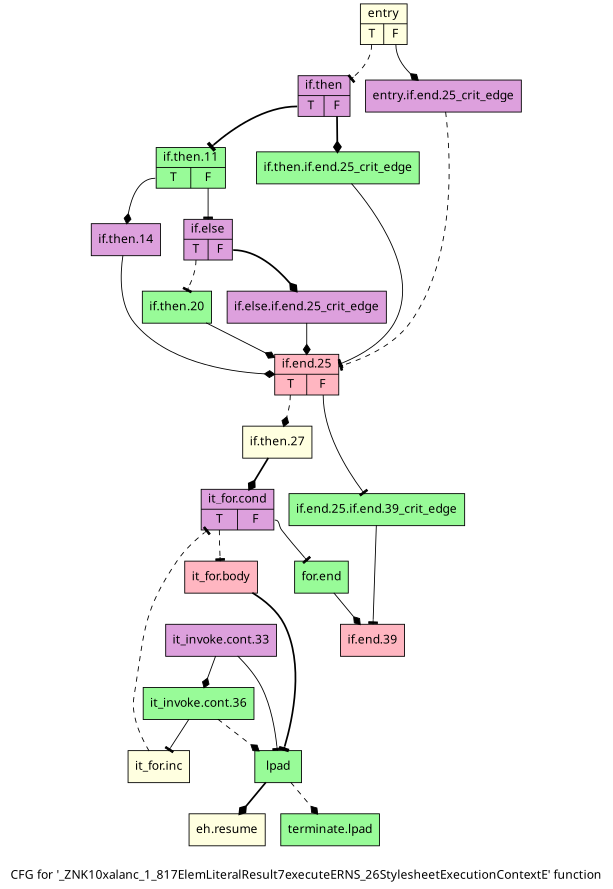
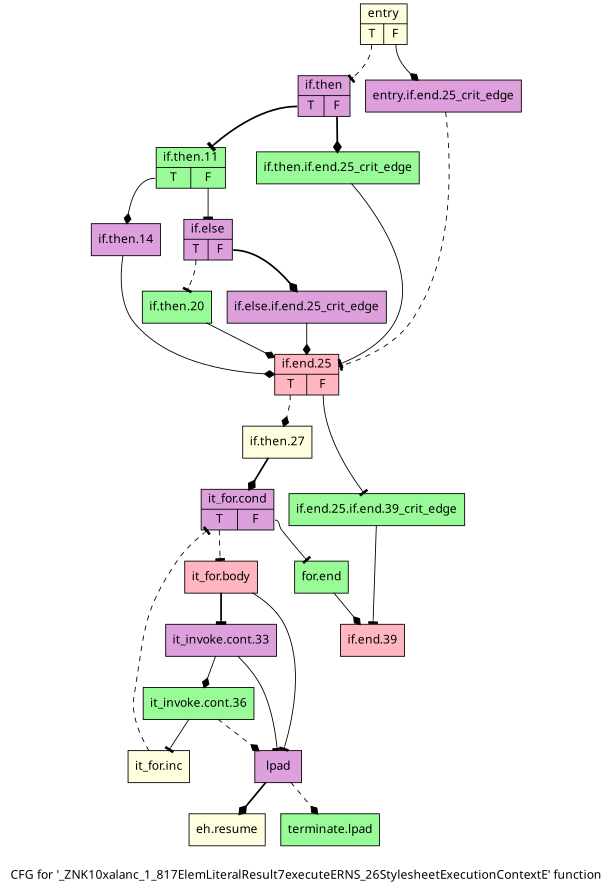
edge "it_for.body" -> "it_invoke.cont.33": added
edge "it_for.body" -> "lpad": style bold -> solid
node "lpad": fillcolor palegreen -> plum
